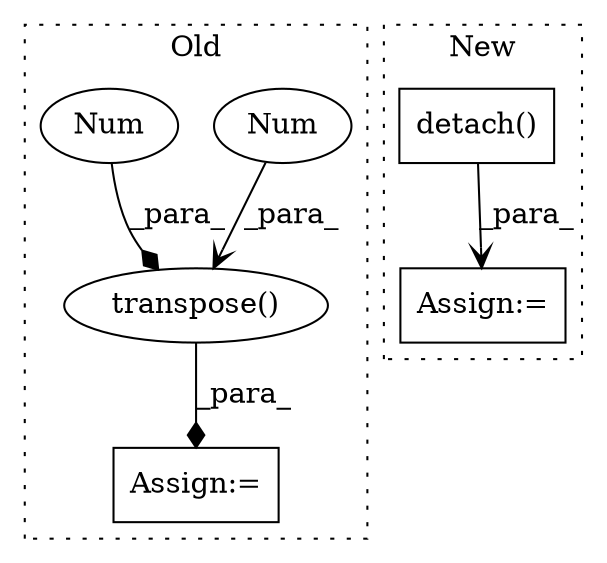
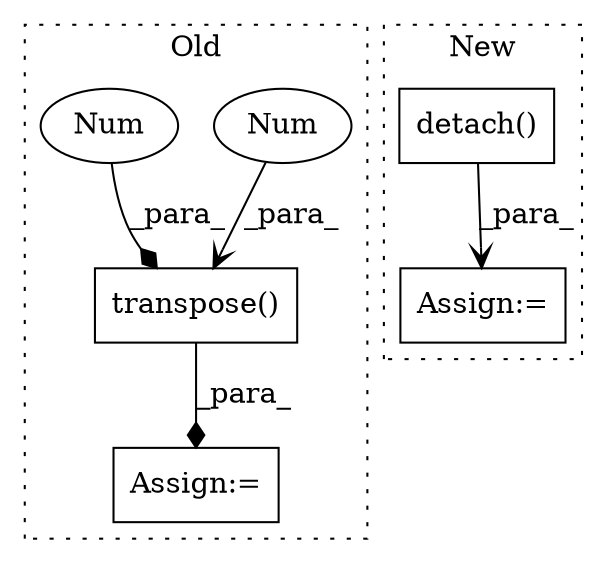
node "transpose()": shape ellipse -> box
